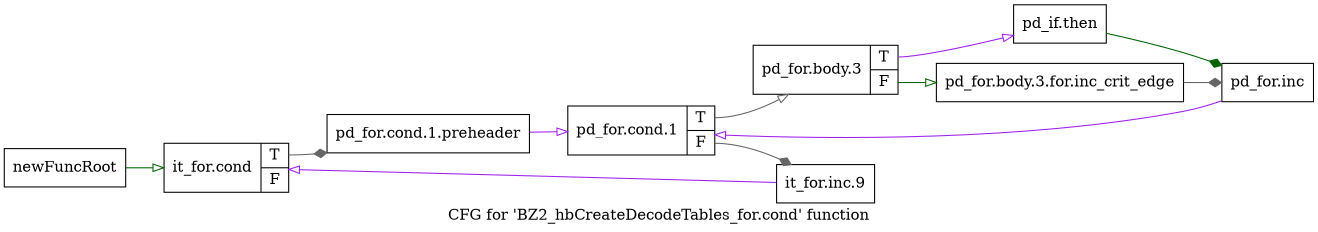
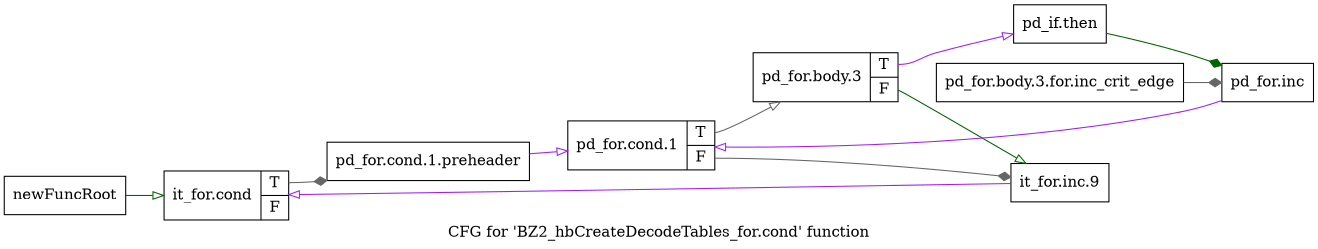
edge "pd_for.body.3" -> "pd_for.body.3.for.inc_crit_edge": now "pd_for.body.3" -> "it_for.inc.9"
